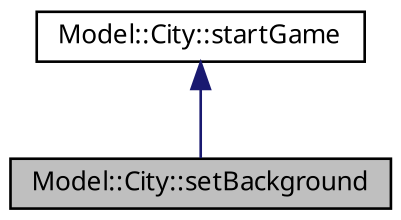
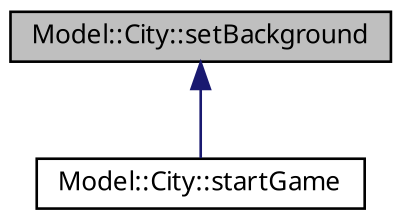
edge "Model::City::setBackground" -> "Model::City::startGame": reversed
